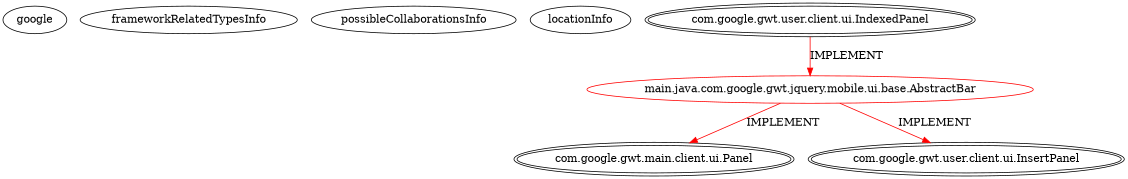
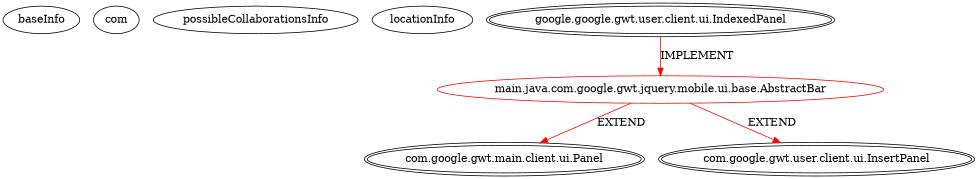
node "google": label "google" -> "baseInfo"
node "frameworkRelatedTypesInfo": label "frameworkRelatedTypesInfo" -> "com"
node "com.google.gwt.user.client.ui.IndexedPanel": label "com.google.gwt.user.client.ui.IndexedPanel" -> "google.google.gwt.user.client.ui.IndexedPanel"
edge "main.java.com.google.gwt.jquery.mobile.ui.base.AbstractBar" -> "com.google.gwt.main.client.ui.Panel": label "IMPLEMENT" -> "EXTEND"
edge "main.java.com.google.gwt.jquery.mobile.ui.base.AbstractBar" -> "com.google.gwt.user.client.ui.InsertPanel": label "IMPLEMENT" -> "EXTEND"
